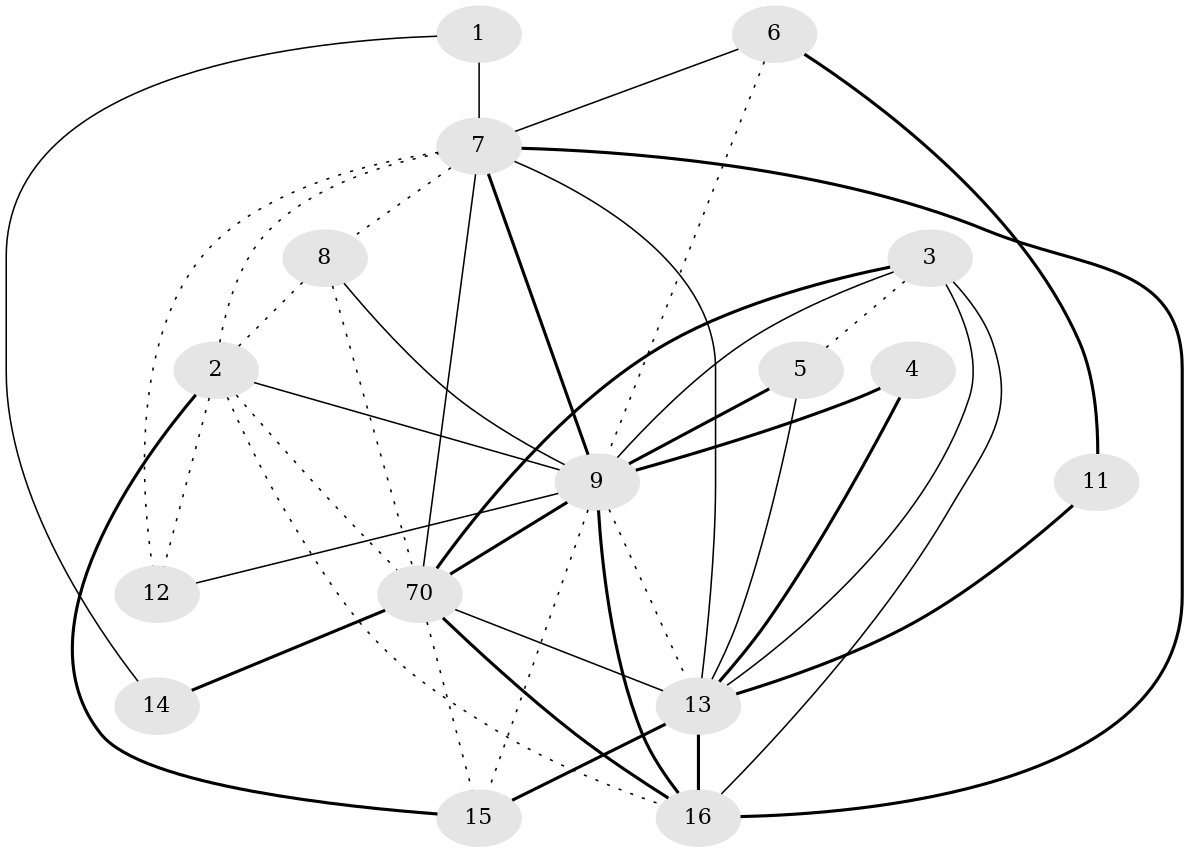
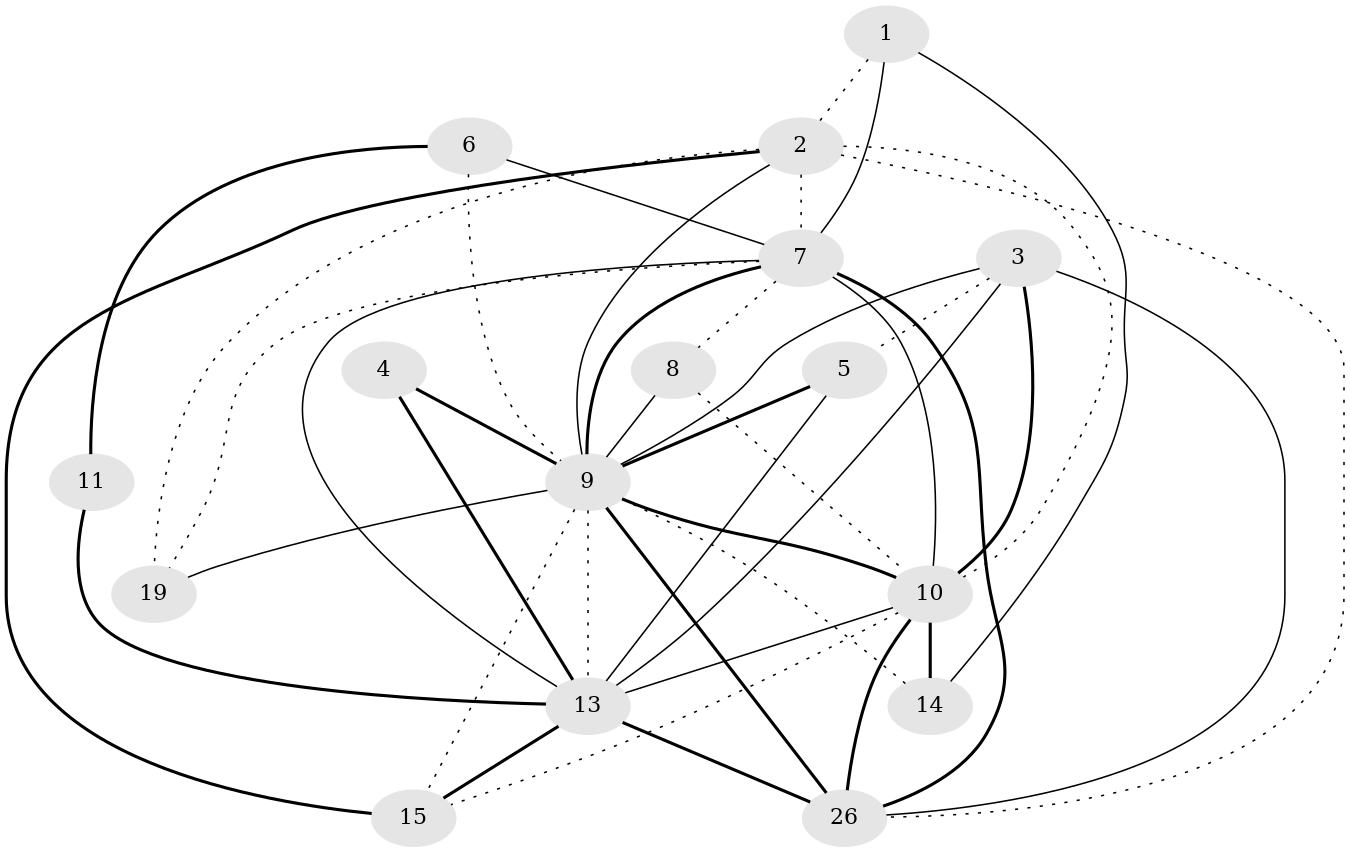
edge "8" -- "2": now "1" -- "2"
edge "9" -- "14": added
node "12": label "12" -> "19"
node "70": label "70" -> "10"
node "16": label "16" -> "26"
